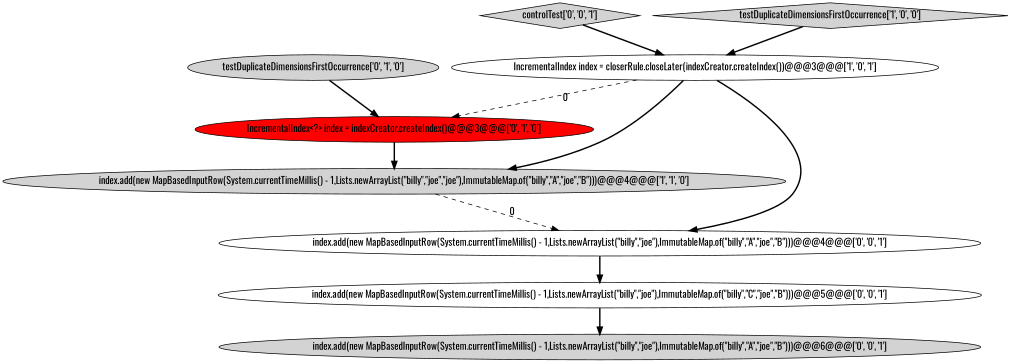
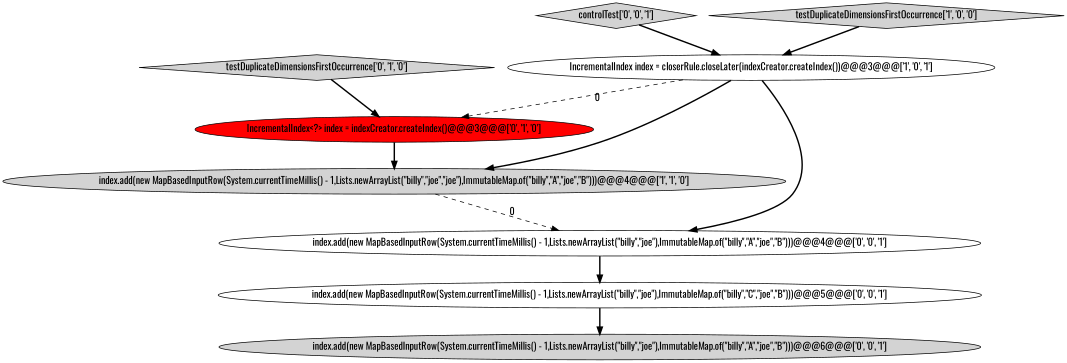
node "testDuplicateDimensionsFirstOccurrence['0', '1', '0']": shape ellipse -> diamond
